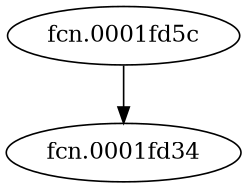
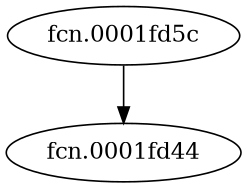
node "fcn.0001fd34": label "fcn.0001fd34" -> "fcn.0001fd44"
